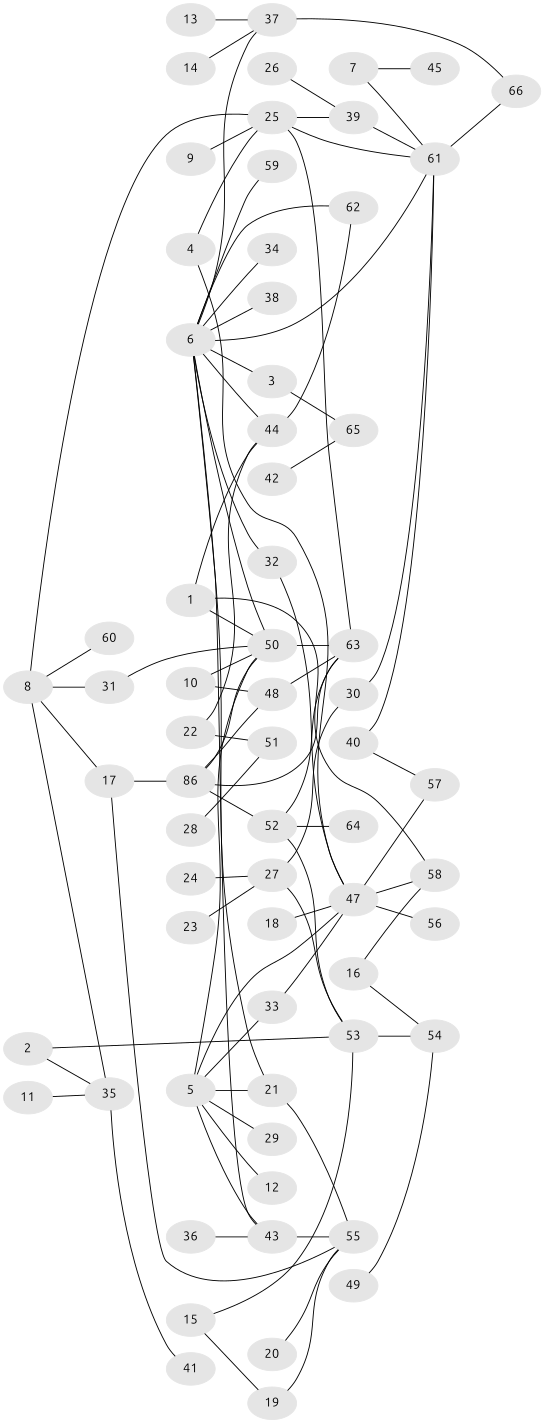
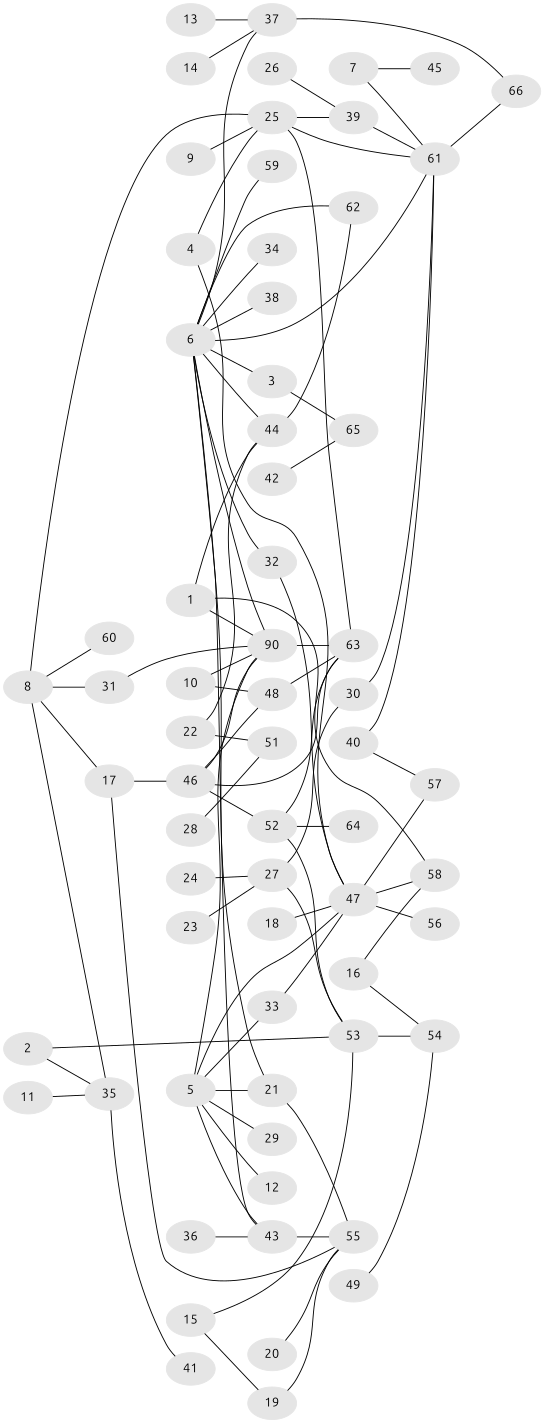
node "50": label "50" -> "90"
node "86": label "86" -> "46"
